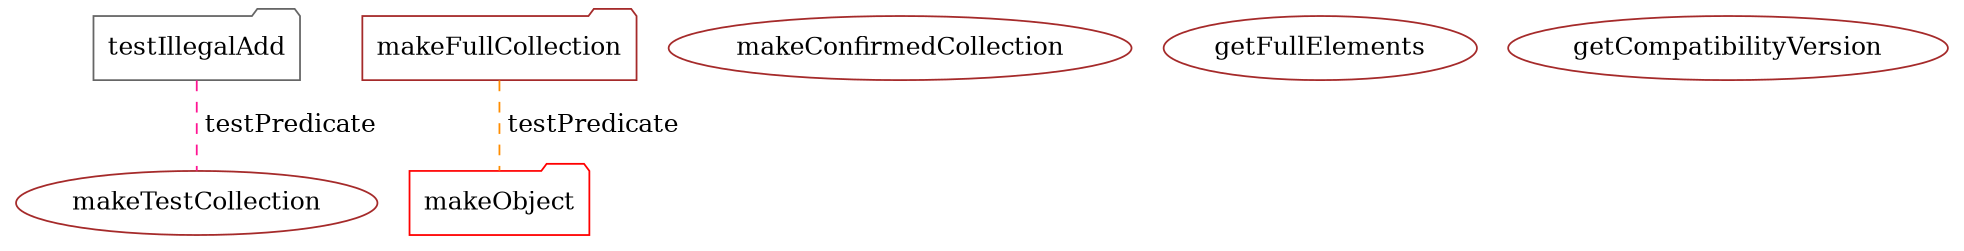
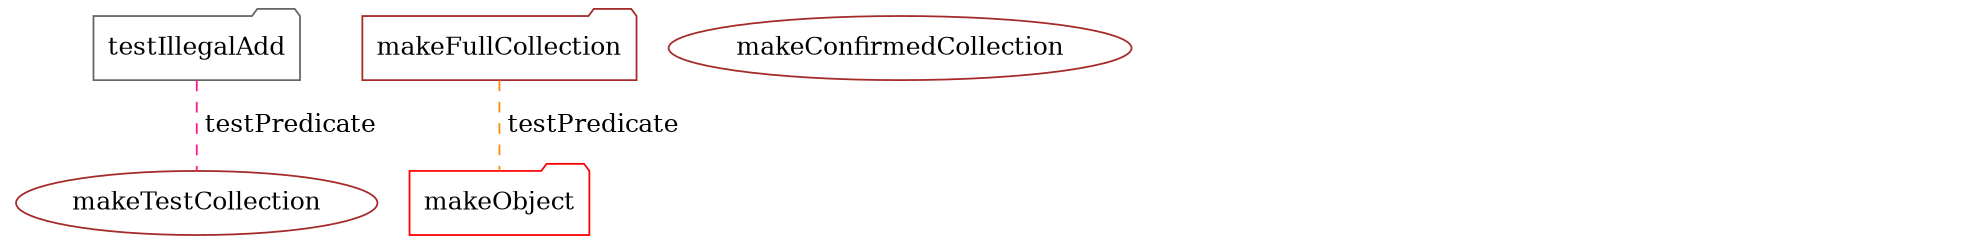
node "getFullElements": removed
node "getCompatibilityVersion": removed
